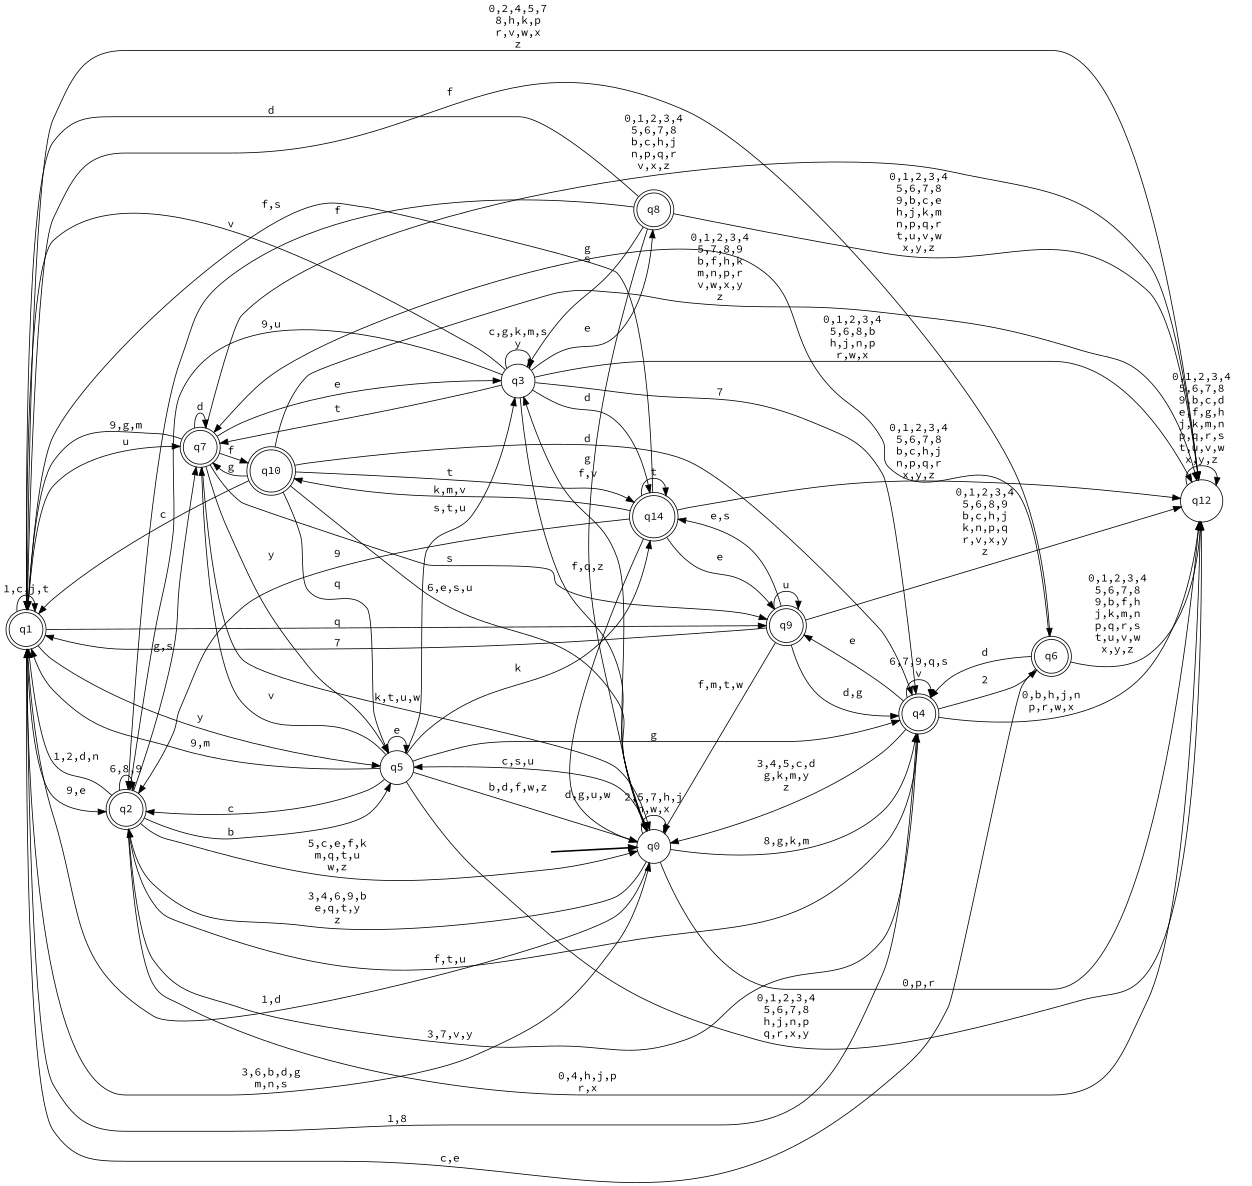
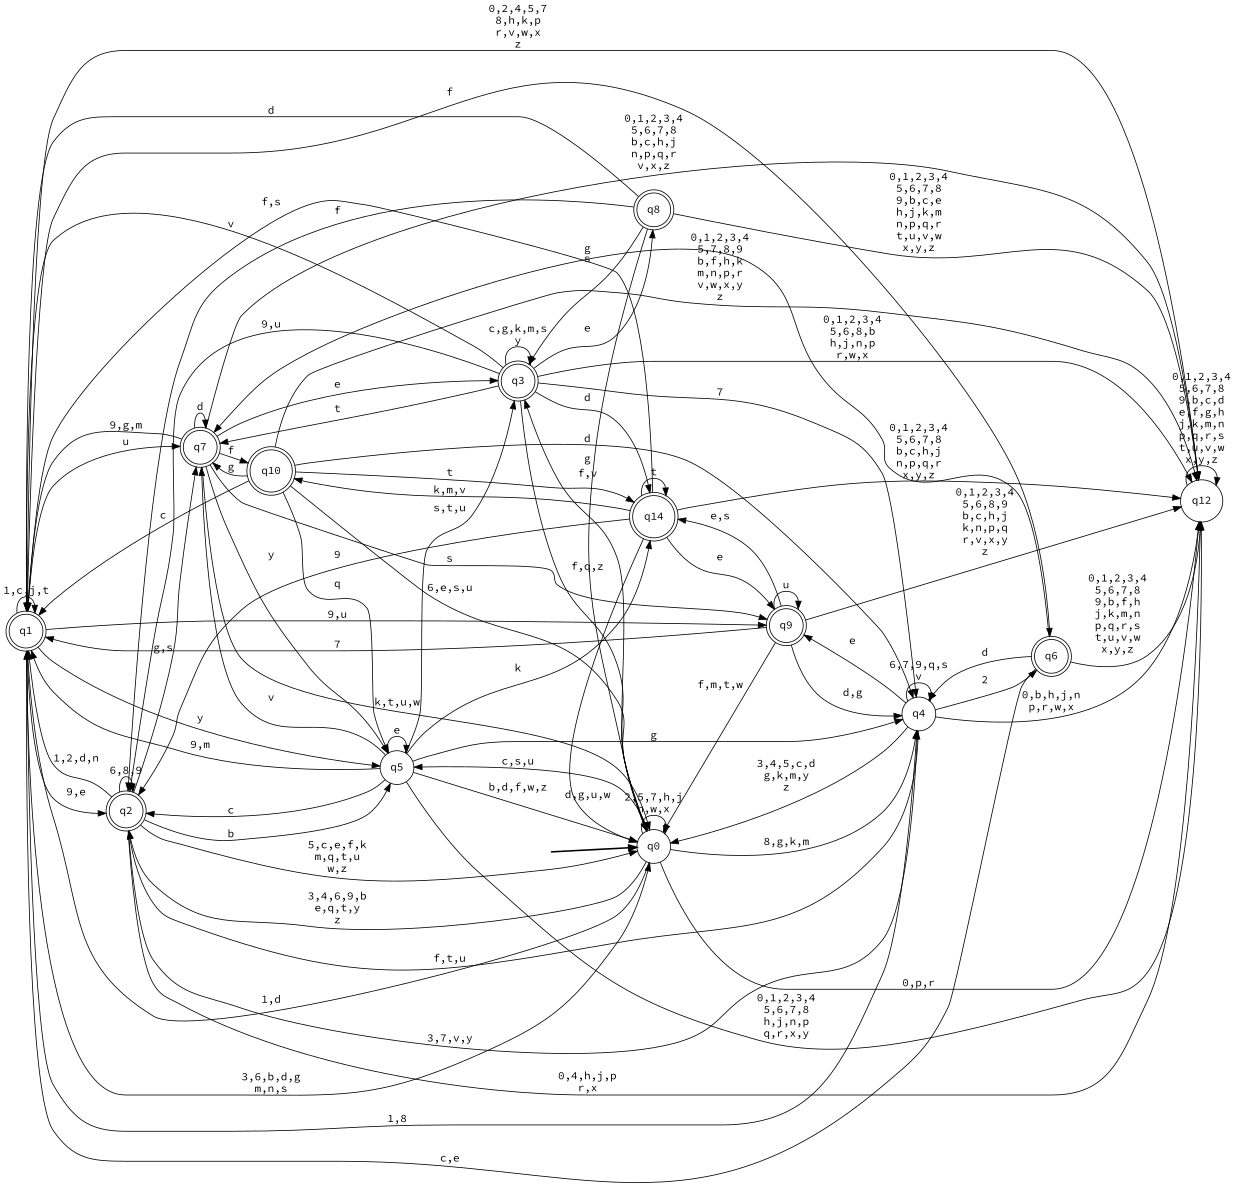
node "q3": shape circle -> doublecircle
edge "q1" -> "q9": label "q" -> "9,u"
node "q4": shape doublecircle -> circle
